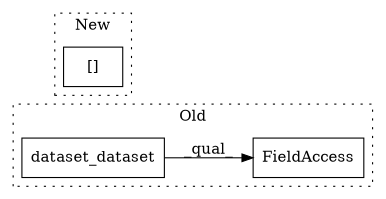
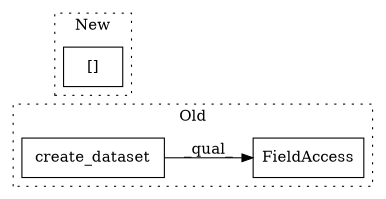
node "dataset_dataset": label "dataset_dataset" -> "create_dataset"
